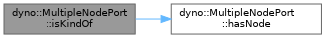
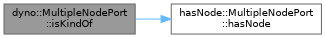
node "dyno::MultipleNodePort ::hasNode": label "dyno::MultipleNodePort ::hasNode" -> "hasNode::MultipleNodePort ::hasNode"
